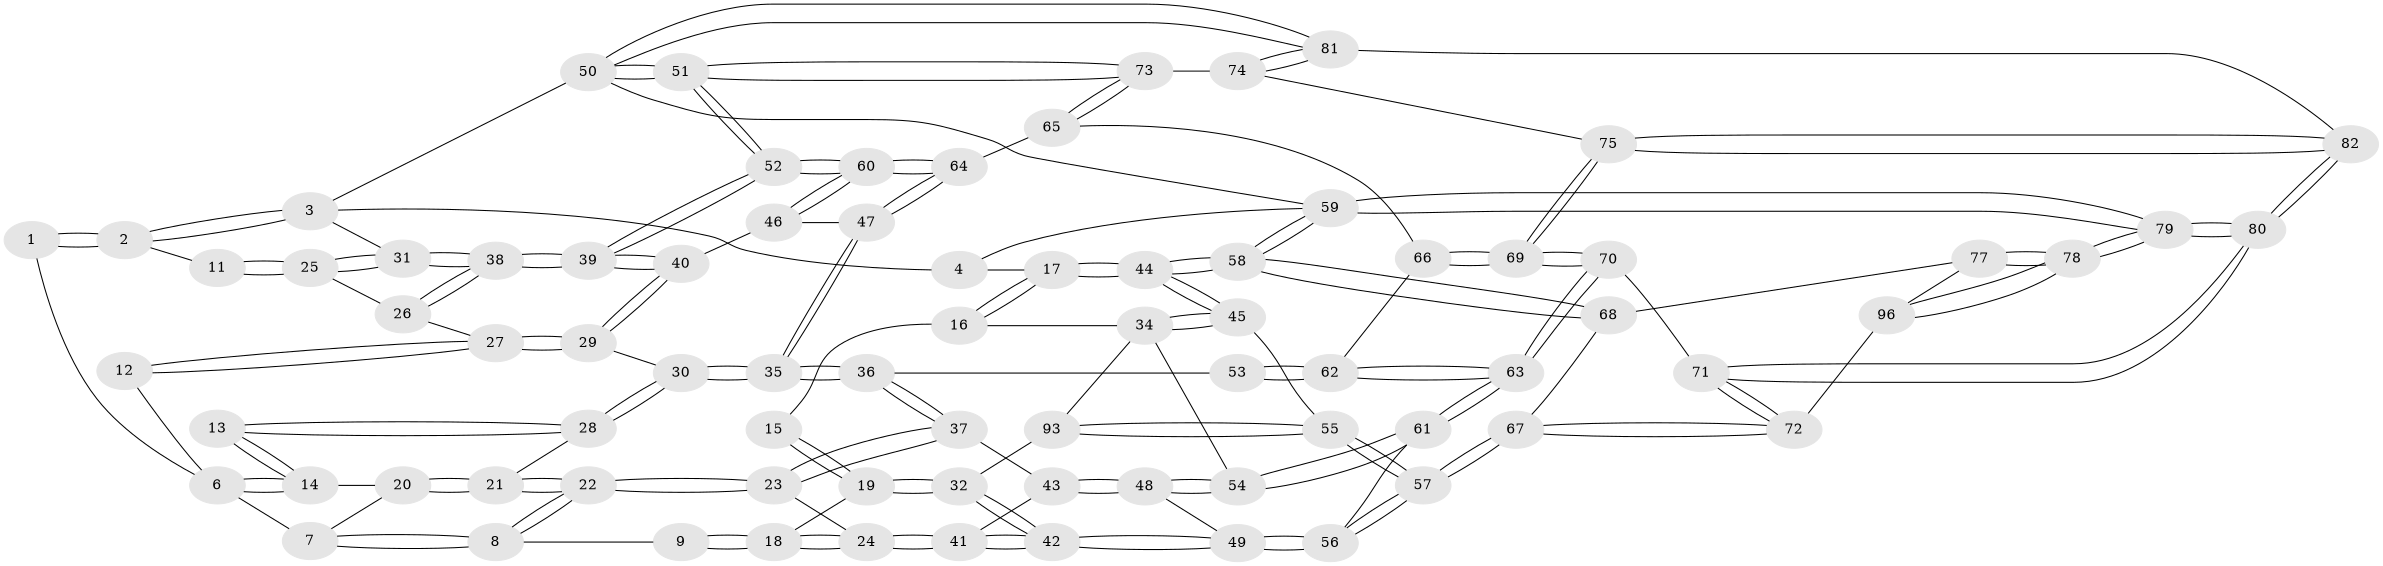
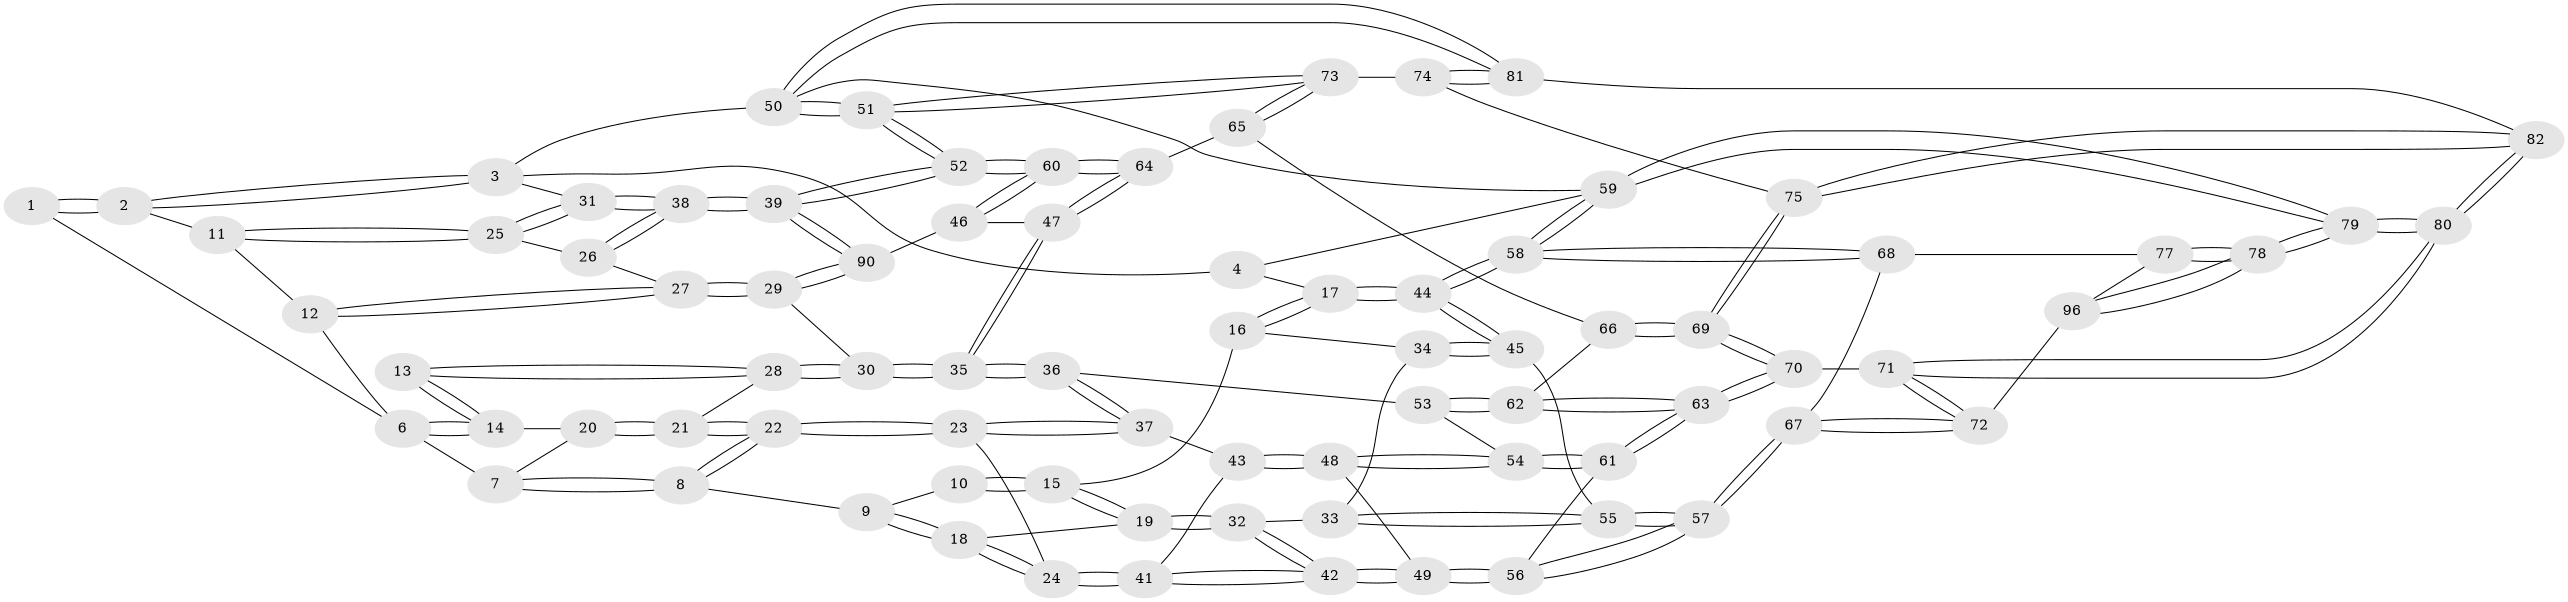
node "40": label "40" -> "90"
edge "11" -- "12": added
edge "34" -- "54": now "53" -- "54"
node "93": label "93" -> "33"
node "10": added
